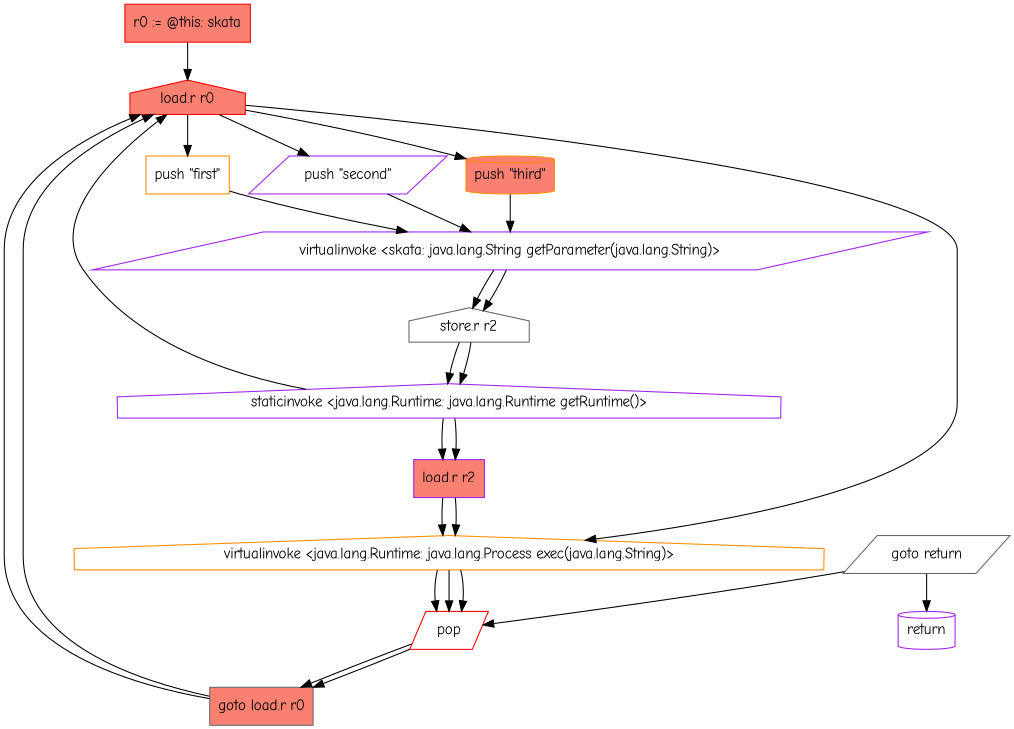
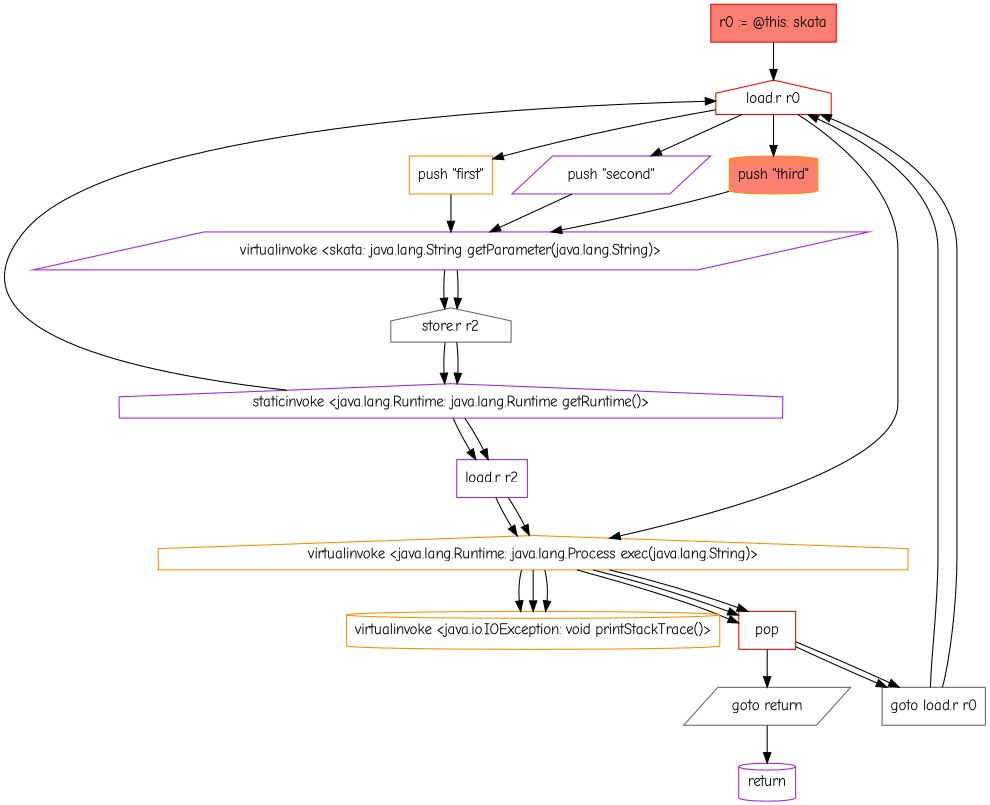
node "load.r r0": fillcolor salmon -> white
node "load.r r2": fillcolor salmon -> white
edge "goto return" -> "pop": reversed
node "pop": shape parallelogram -> box
node "virtualinvoke <java.io.IOException: void printStackTrace()>": added
node "goto load.r r0": fillcolor salmon -> white
